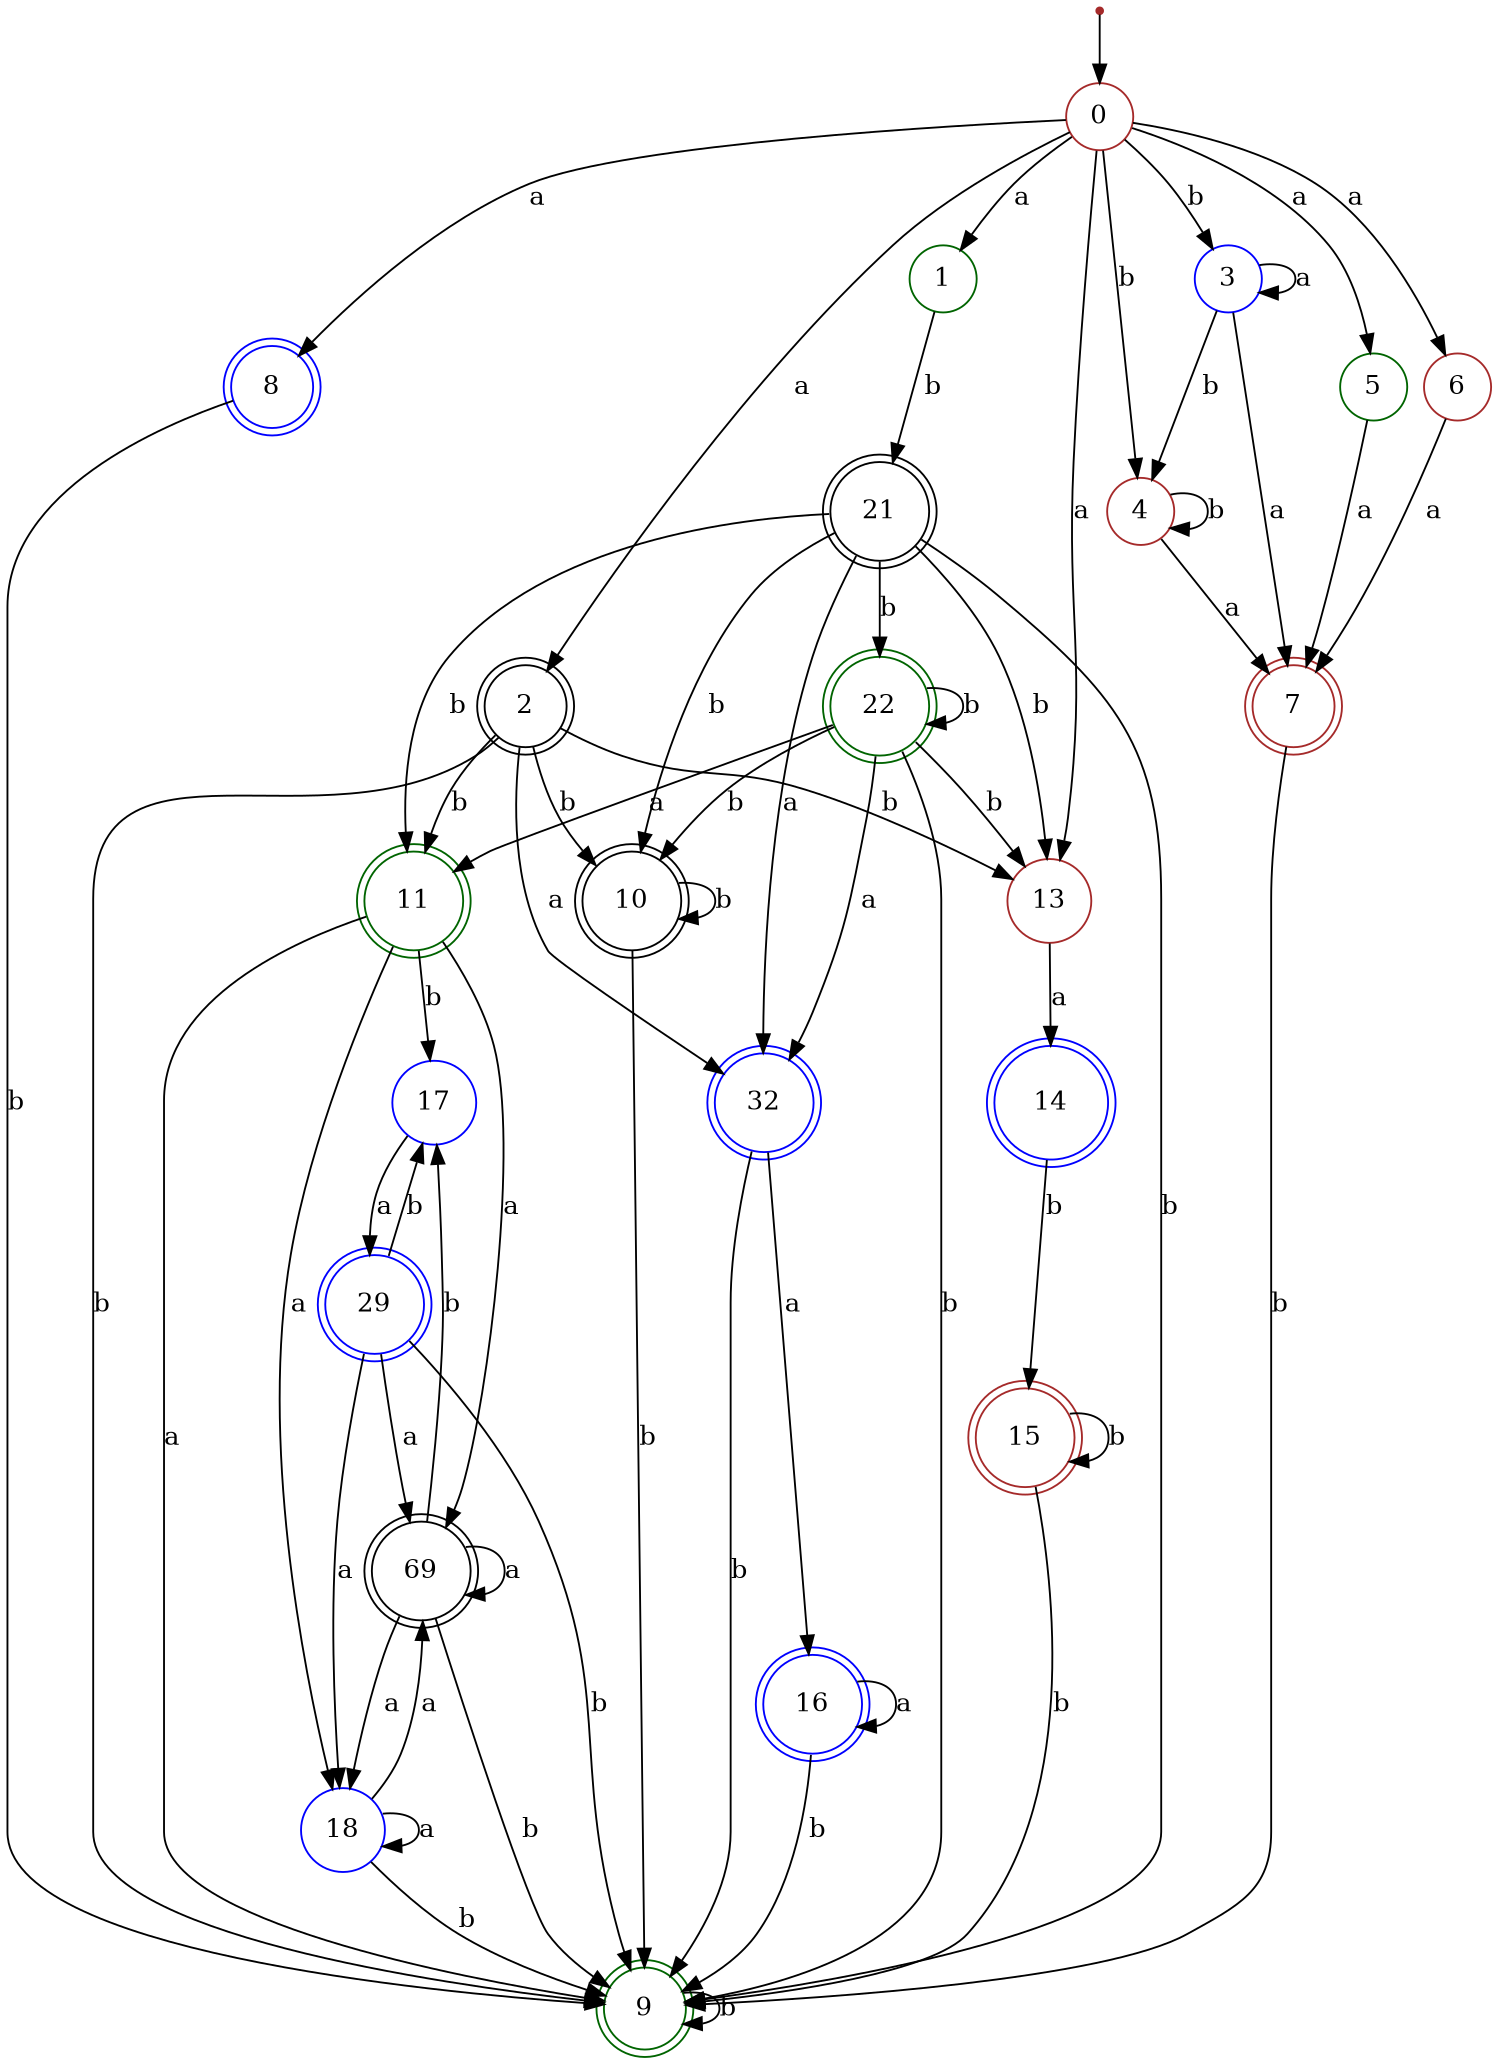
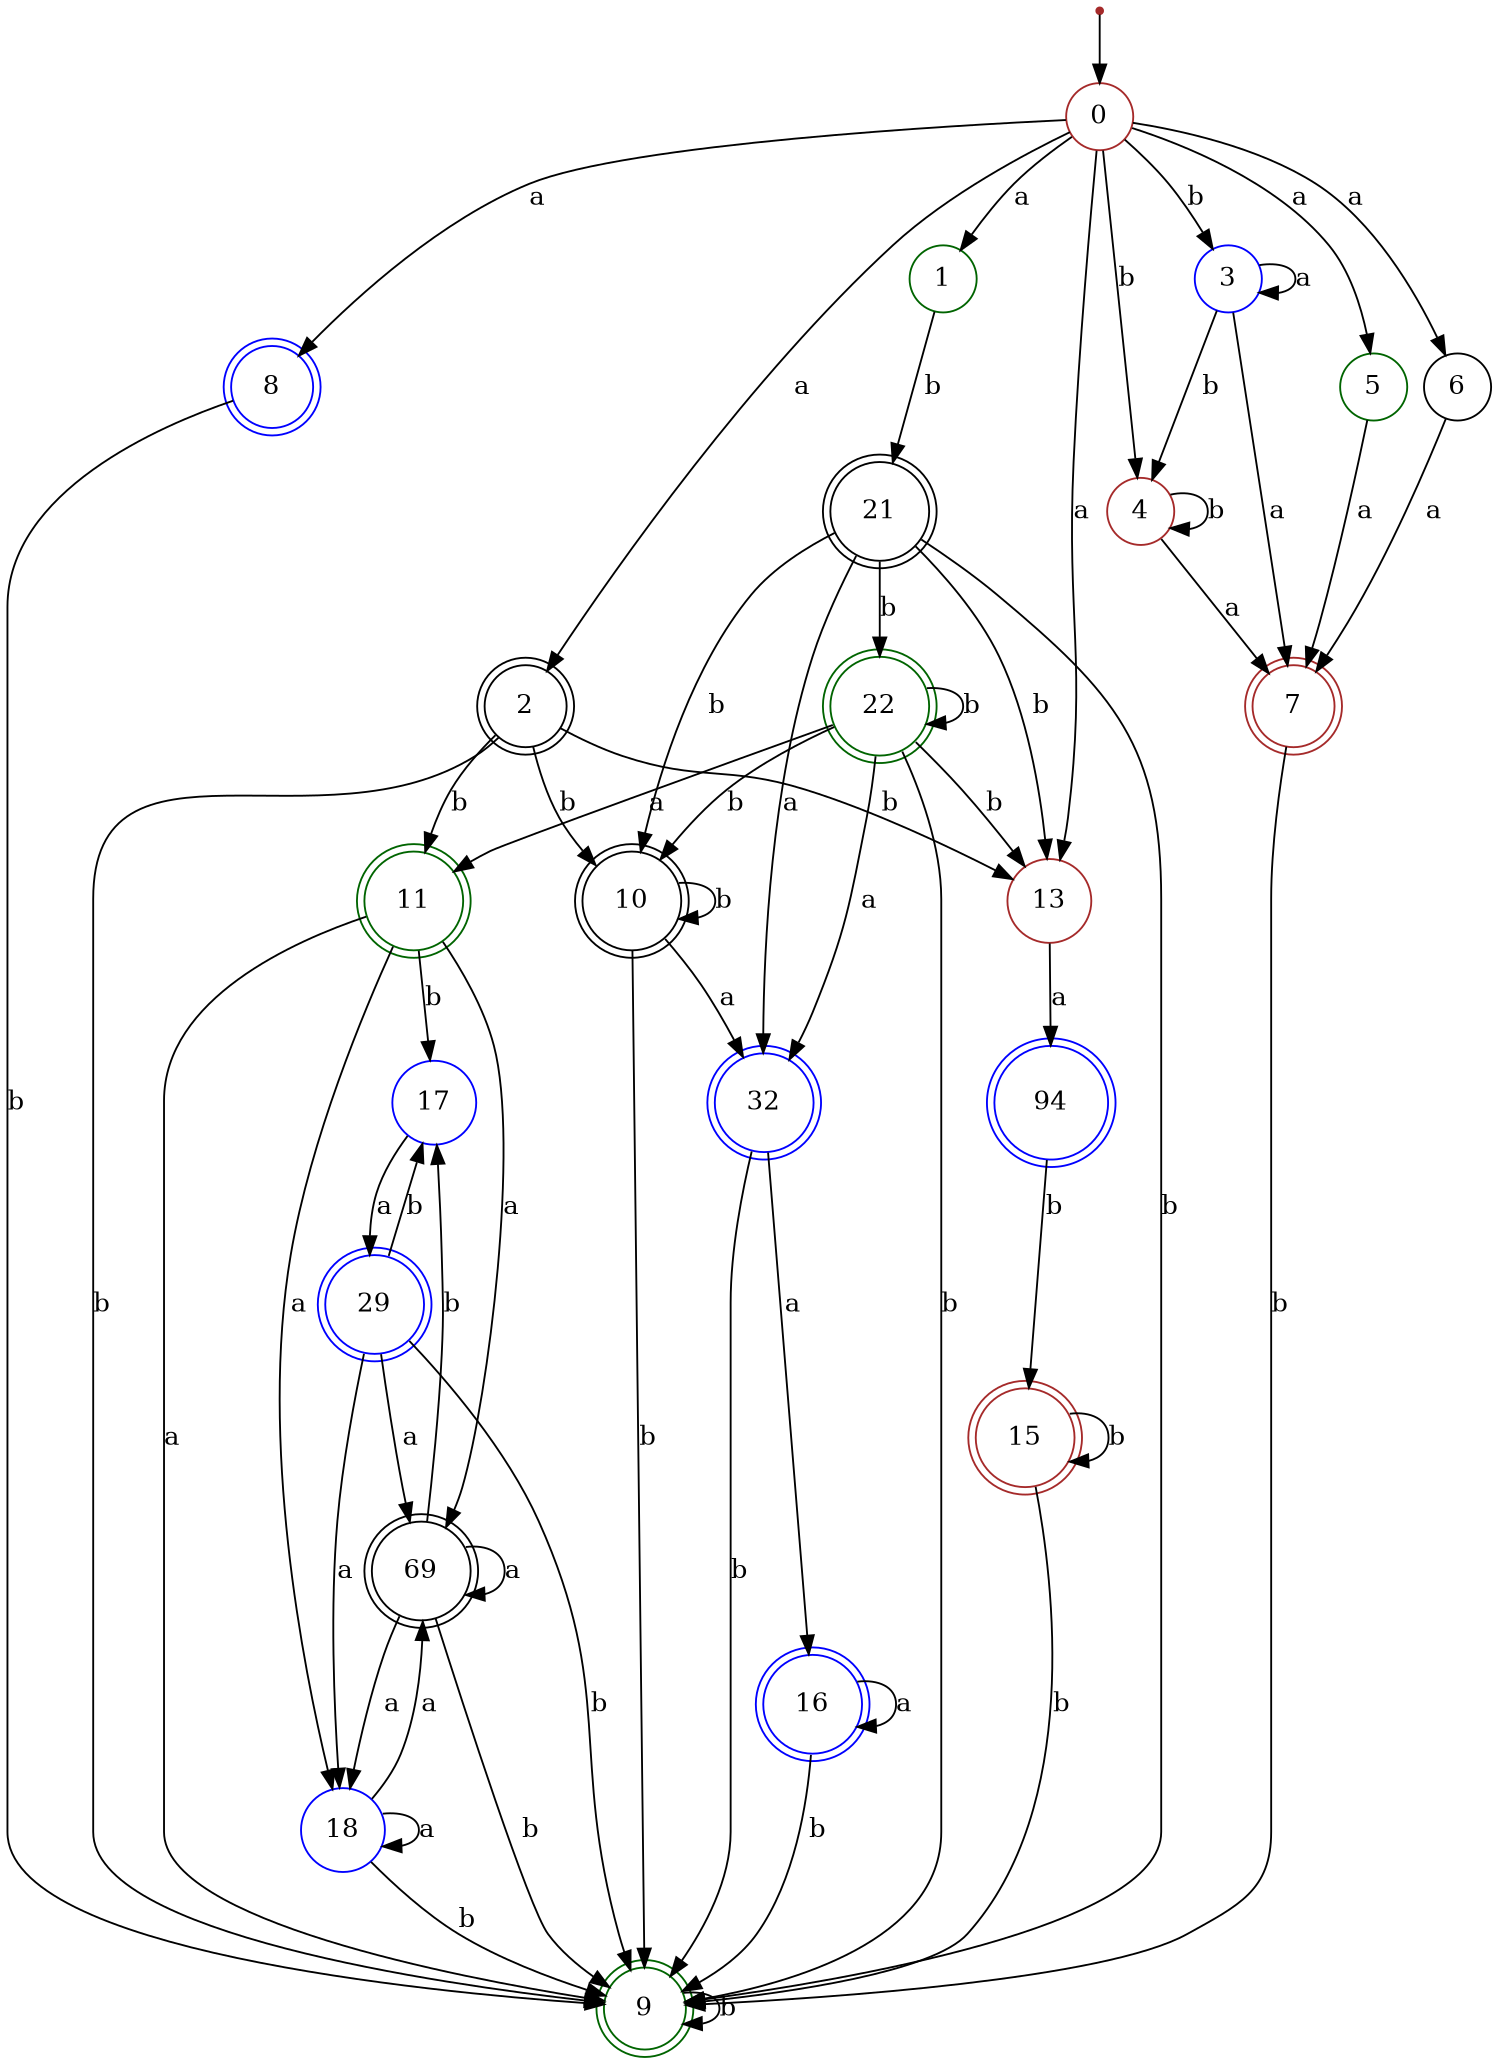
node "6": color brown -> black
edge "21" -> "11": removed, label "b"
edge "2" -> "32": now "10" -> "32"
node "14": label "14" -> "94"
